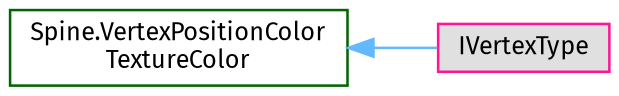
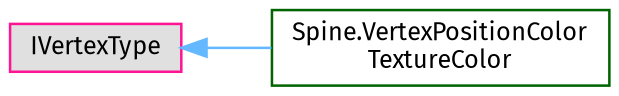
edge "IVertexType" -> "Spine.VertexPositionColor TextureColor": reversed
